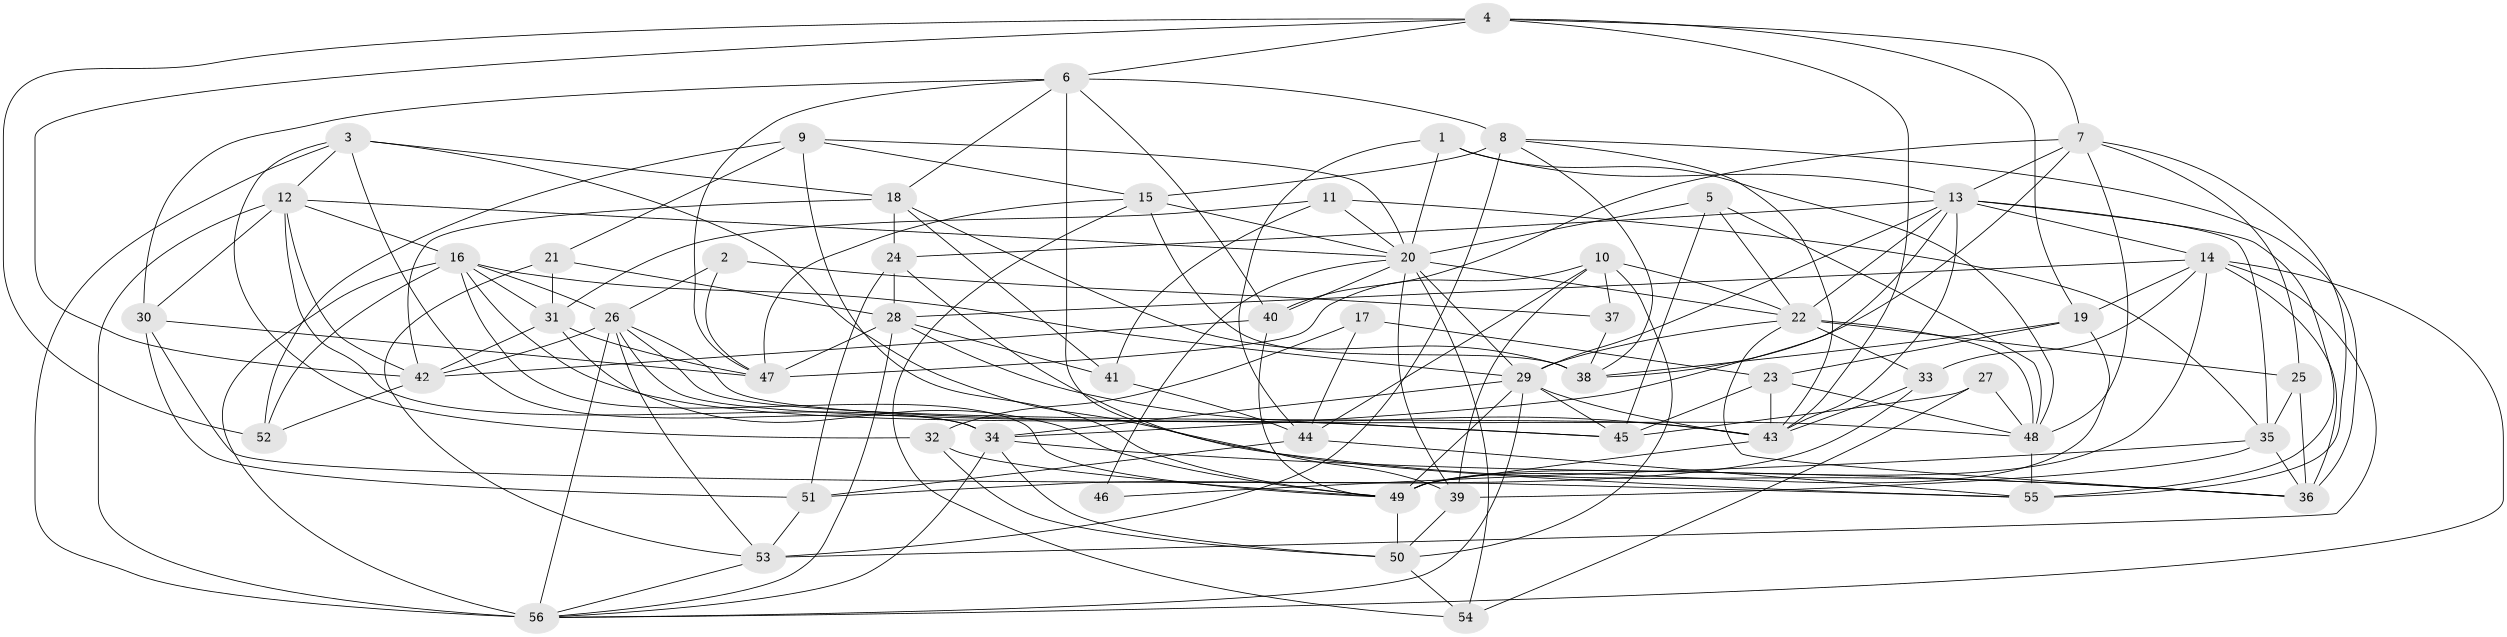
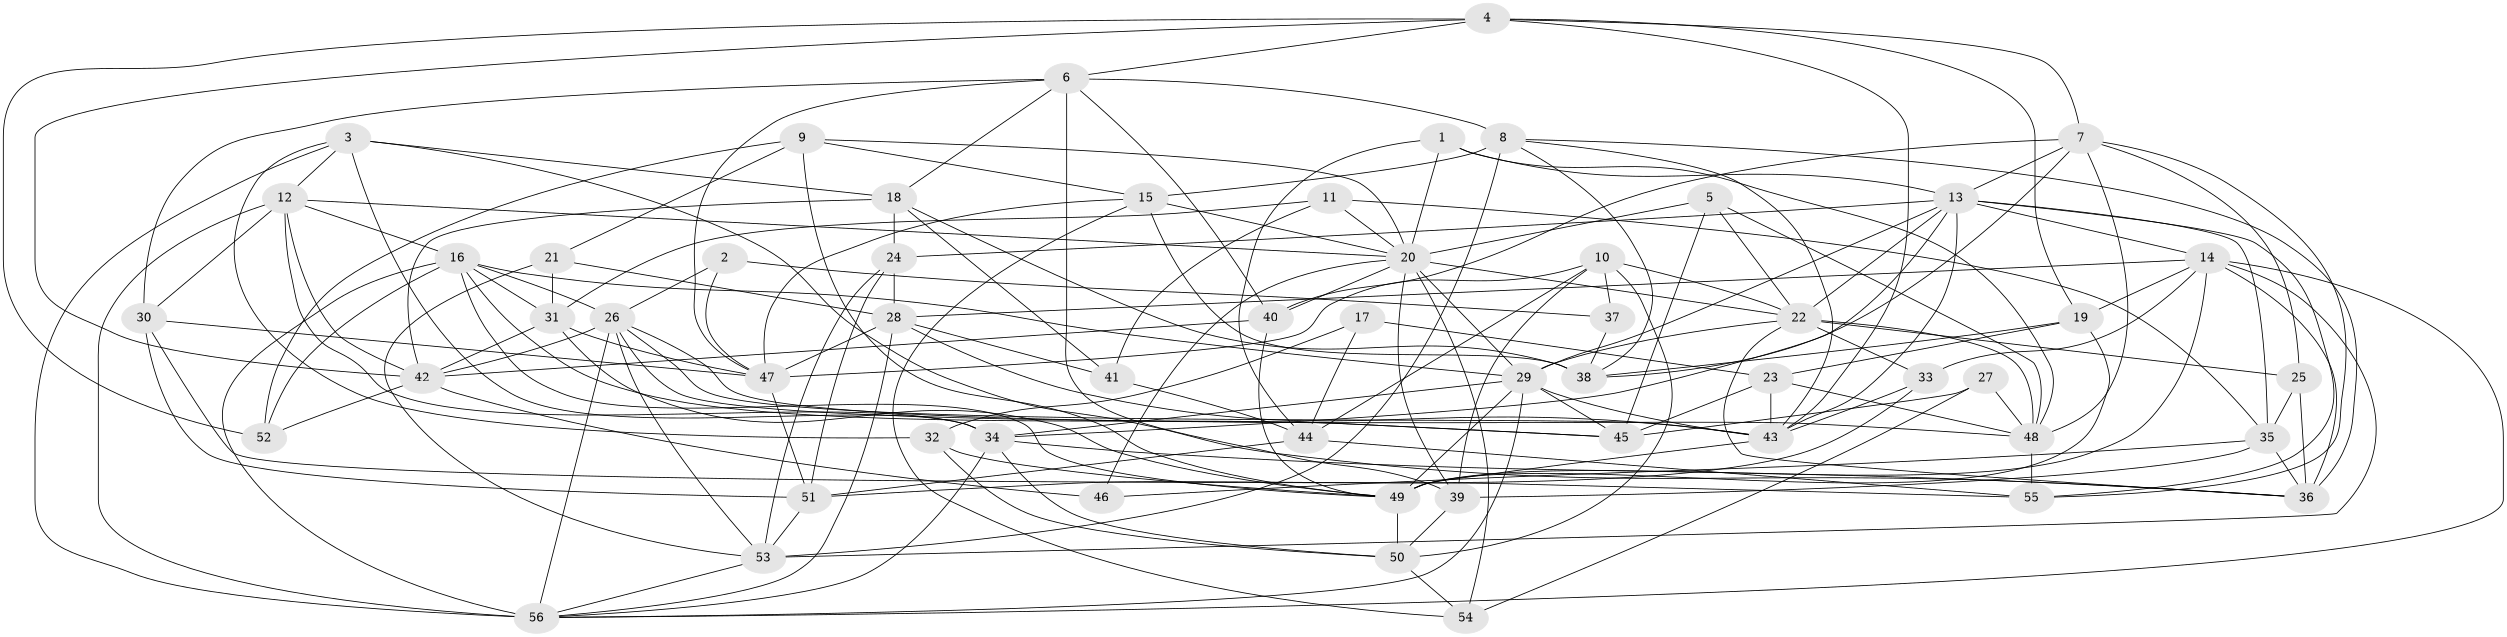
edge "47" -- "51": added
edge "42" -- "46": added
edge "24" -- "55": now "24" -- "53"
